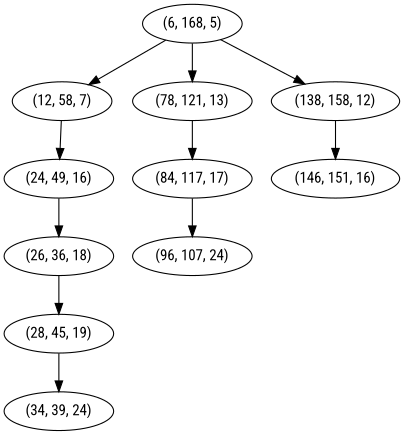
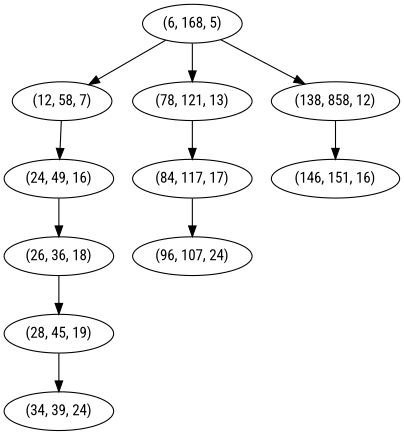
node "(138, 158, 12)": label "(138, 158, 12)" -> "(138, 858, 12)"
